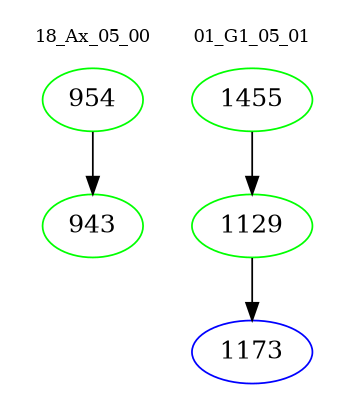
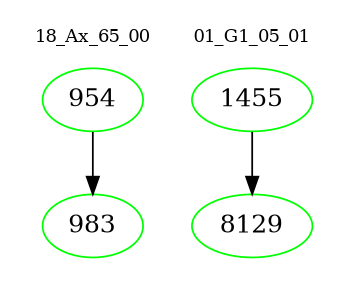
cluster "18_Ax_05_00": label "18_Ax_05_00" -> "18_Ax_65_00"
node "943": label "943" -> "983"
node "1129": label "1129" -> "8129"
node "1173": removed
